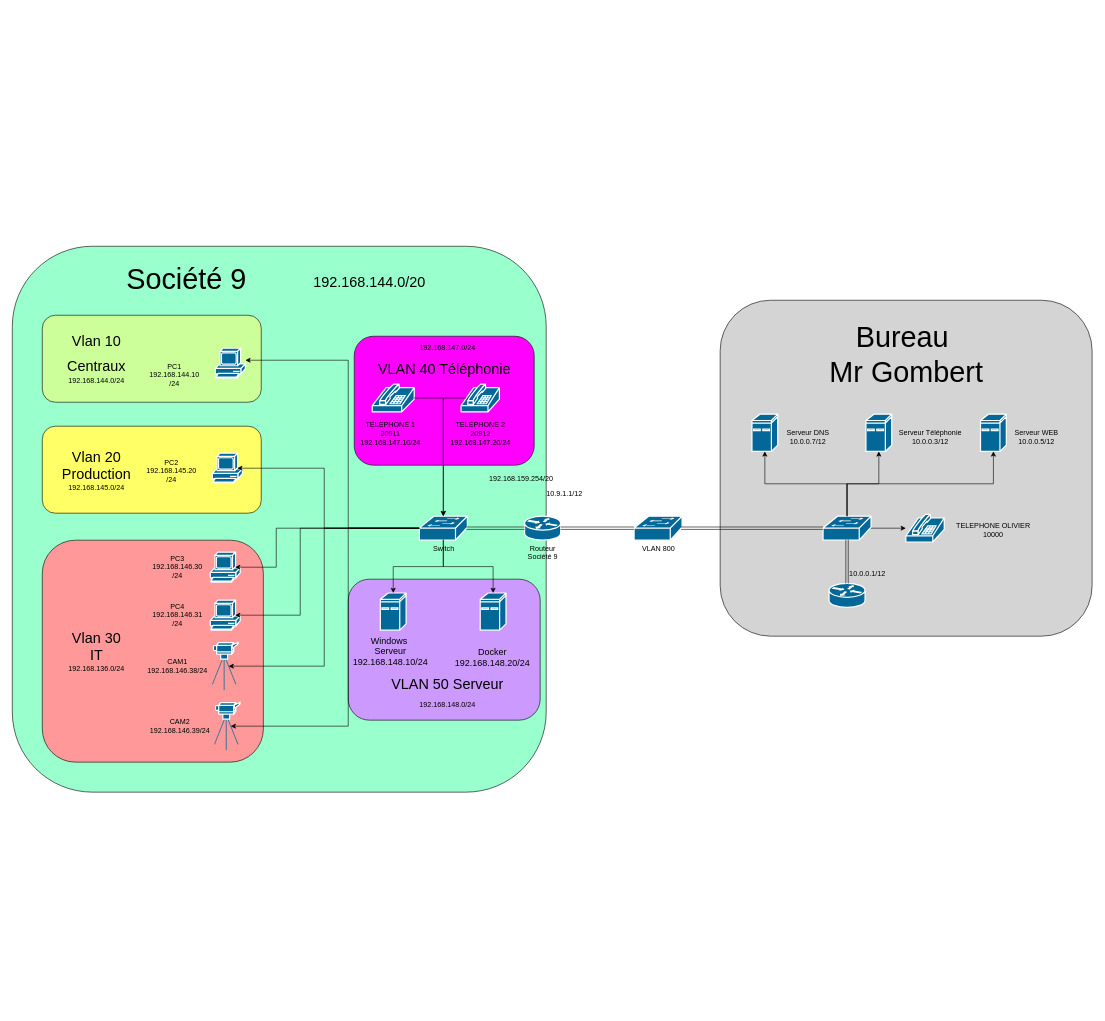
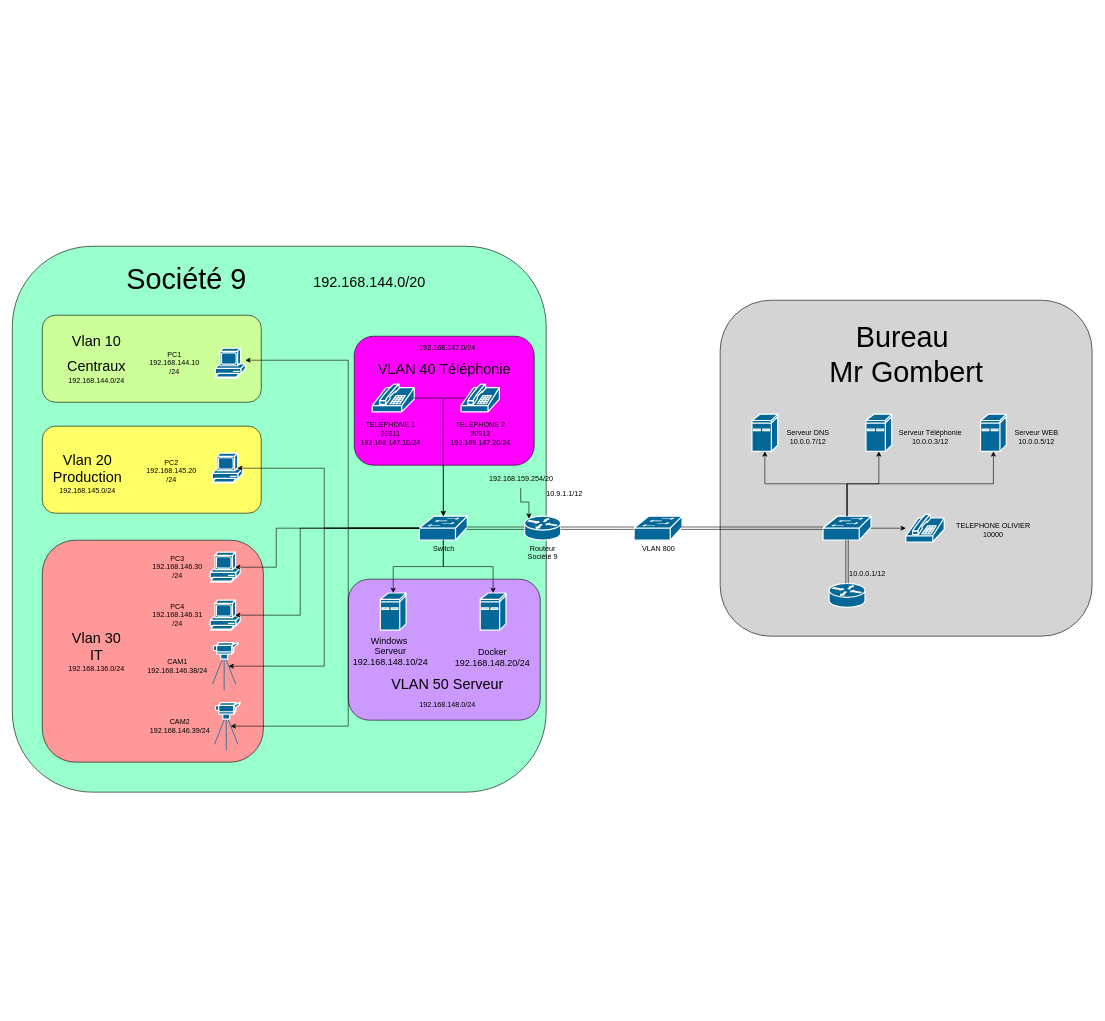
node "PC1 192.168.144.10 /24": moved (174, 375) -> (174, 363)
node "Vlan 20 Production 192.168.145.0/24": moved (96, 470) -> (87, 473)
edge "192.168.159.254/20" -> "Routeur Société 9": added
